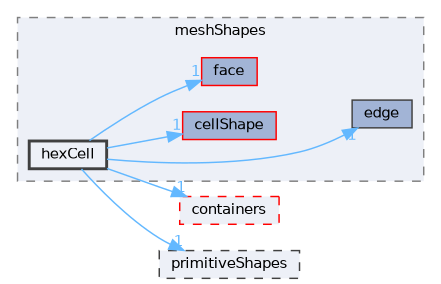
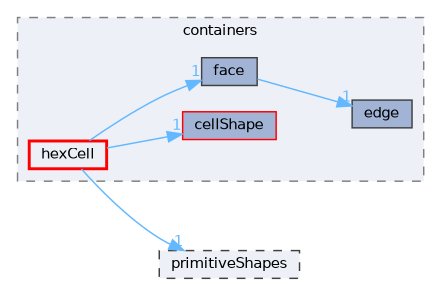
cluster "meshShapes": label "meshShapes" -> "containers"
node "face": color red -> grey25
node "hexCell": color grey25 -> red
edge "hexCell" -> "edge": now "face" -> "edge"
node "containers": removed
